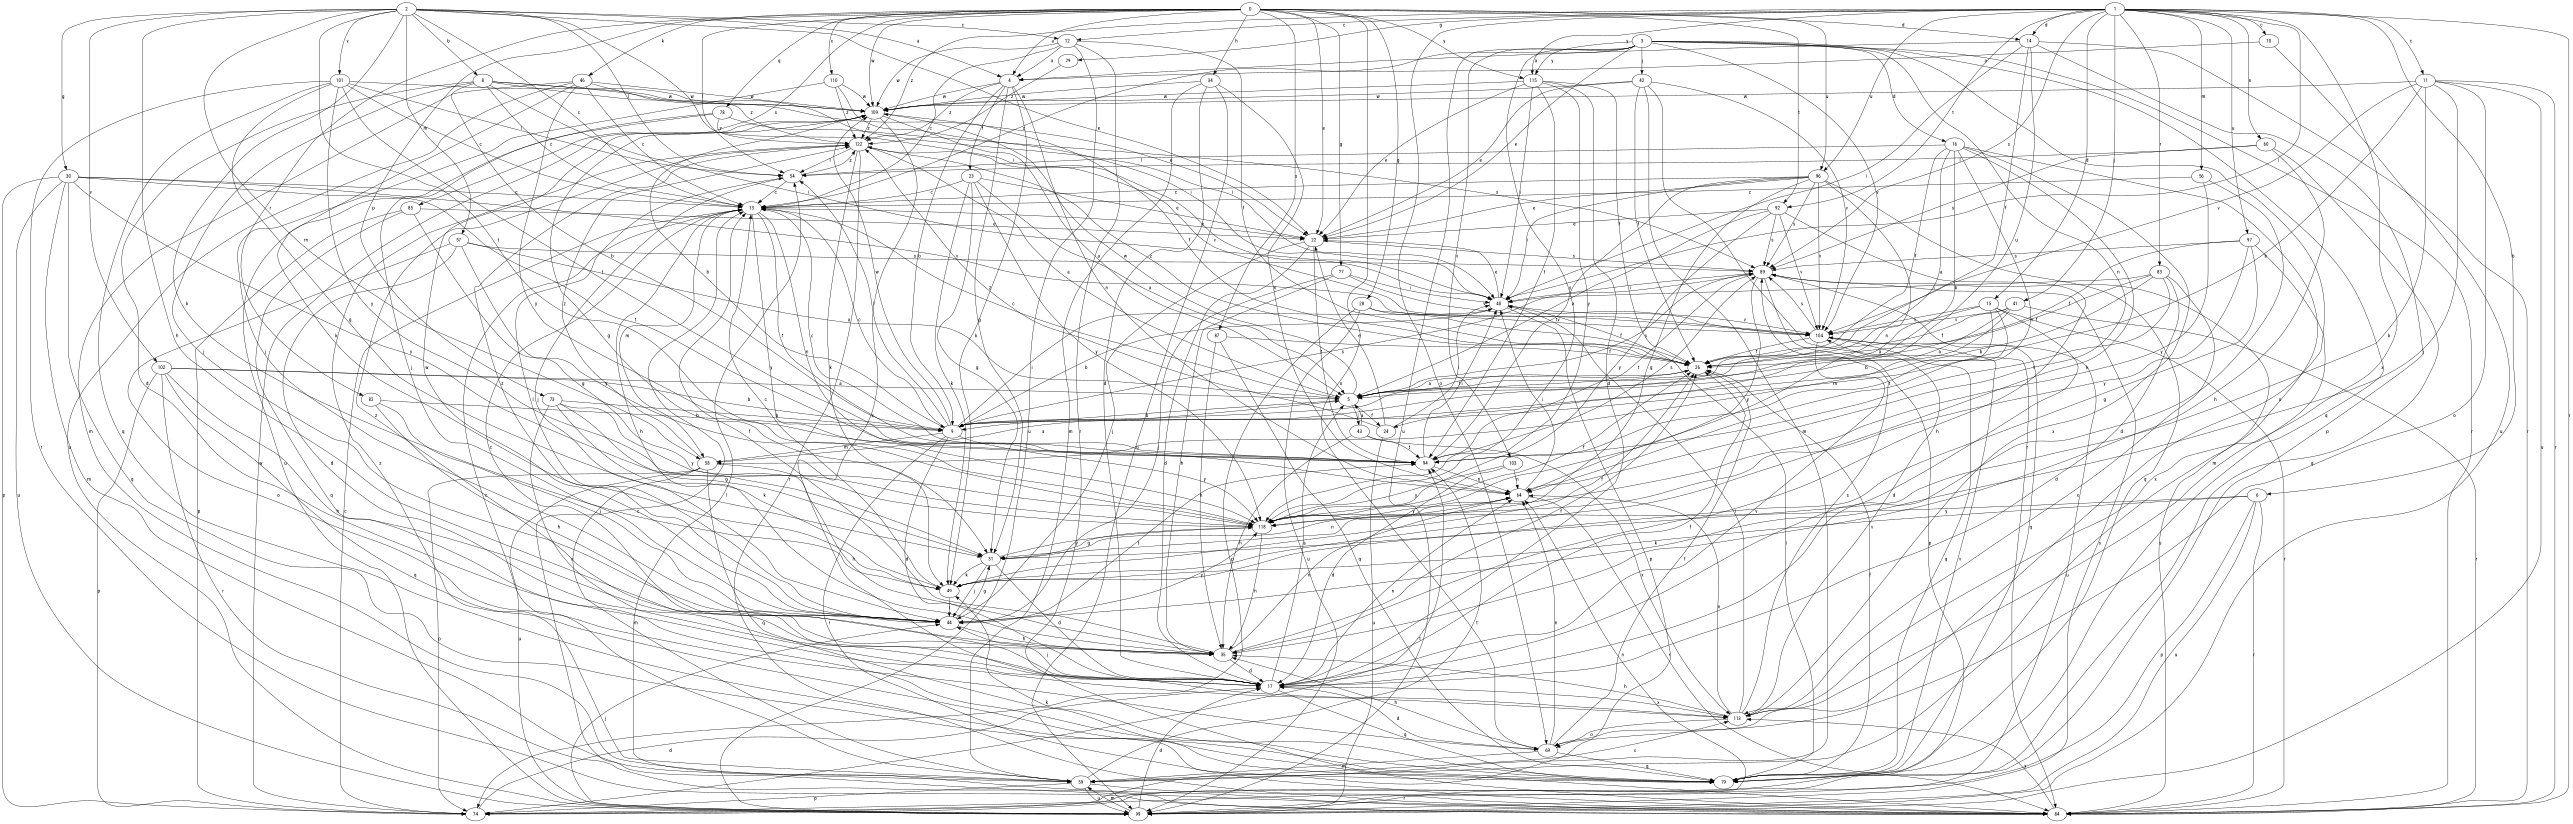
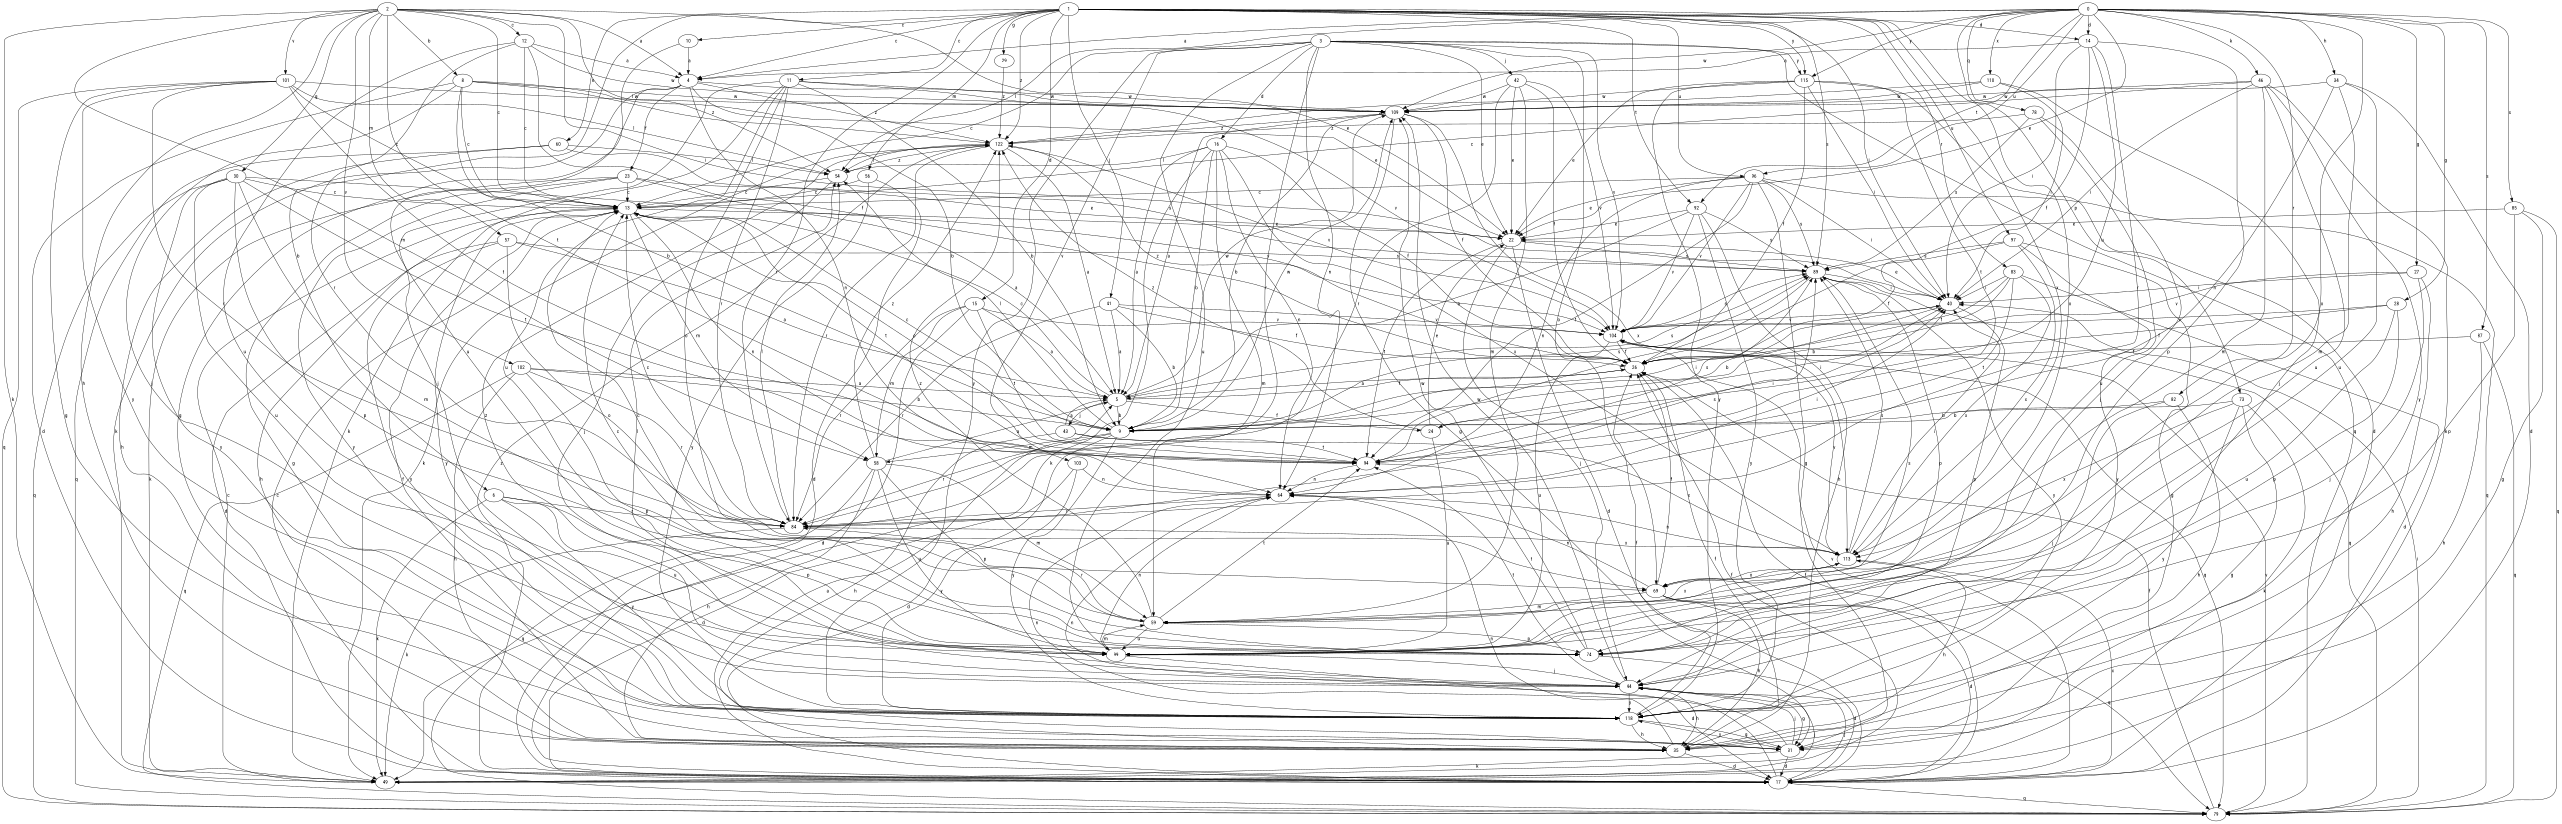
edge "1" -> "12": now "1" -> "4"
edge "8" -> "40": removed, label "i"
edge "64" -> "118": removed, label "y"
